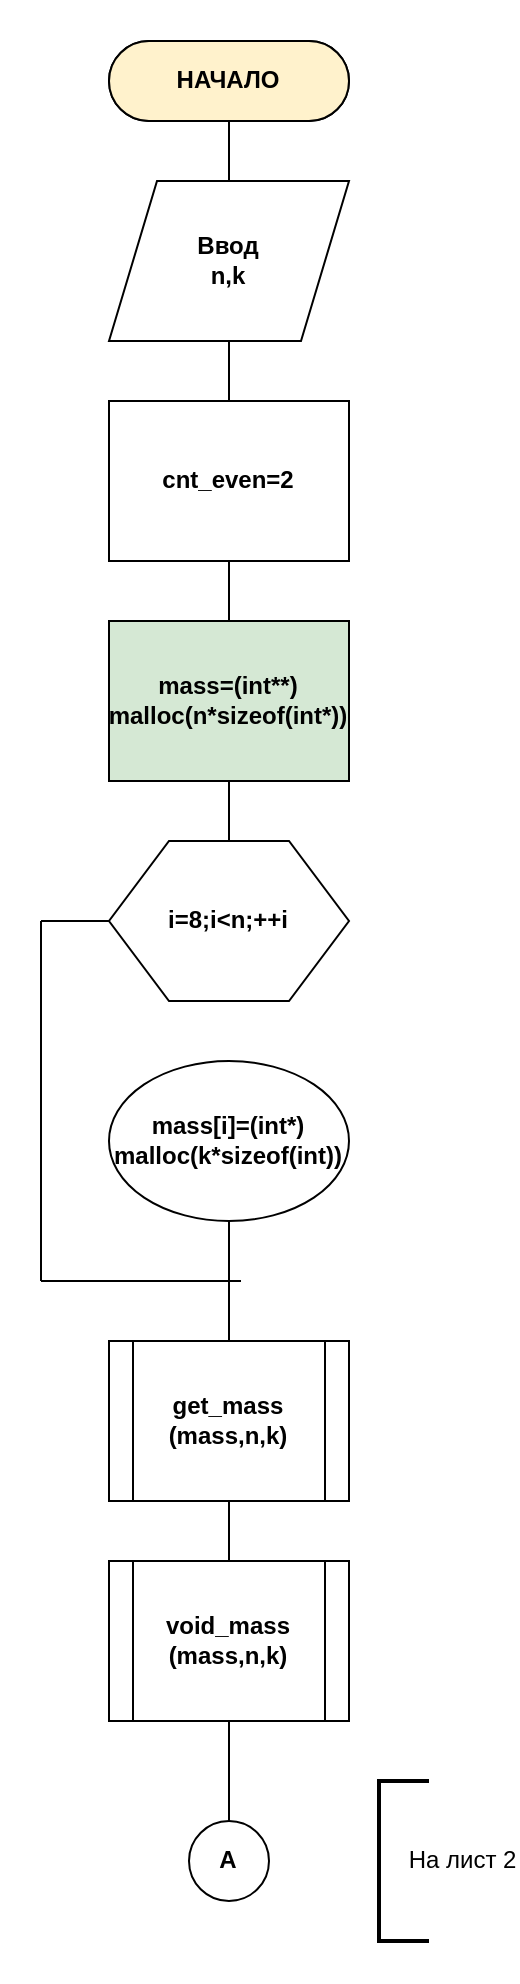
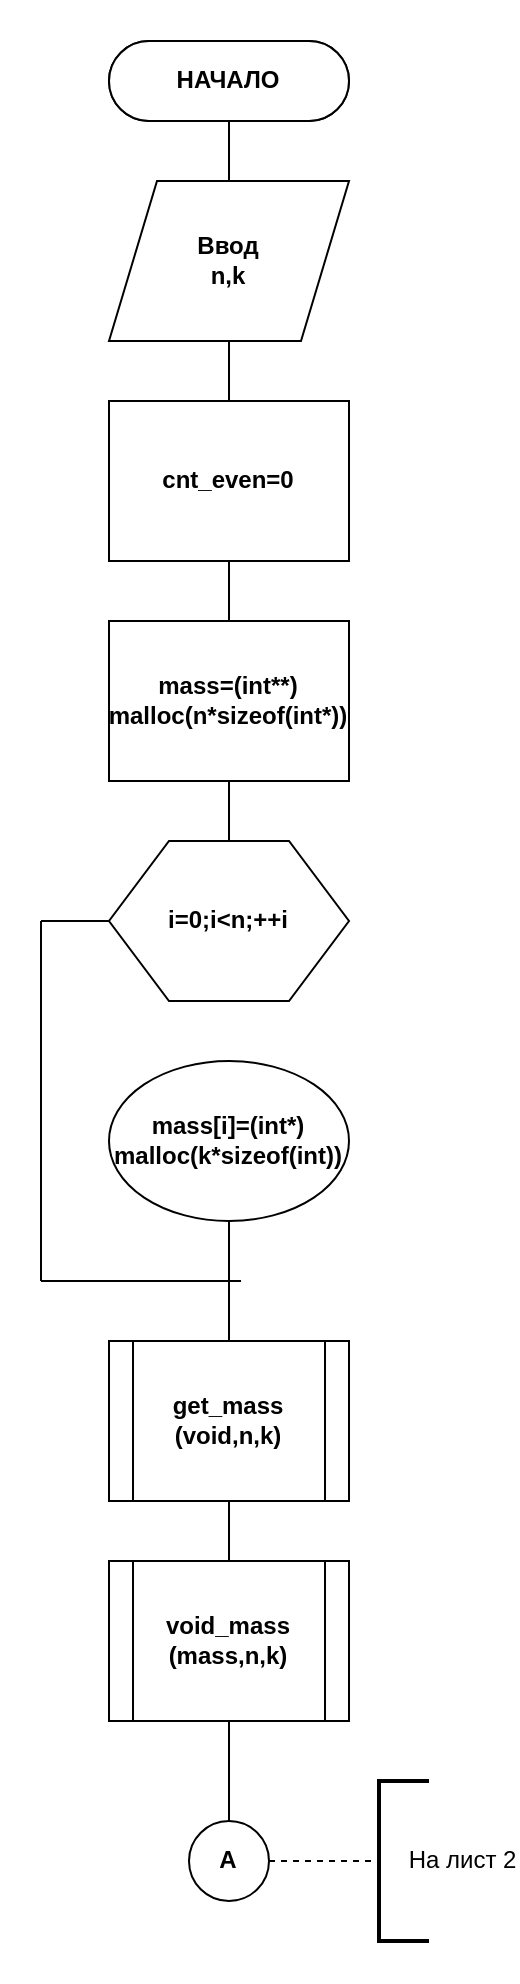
node "НАЧАЛО": fillcolor #fff2cc -> #ffffff
node "cnt_even=2": label "cnt_even=2" -> "cnt_even=0"
node "mass=(int**) malloc(n*sizeof(int*))": fillcolor #d5e8d4 -> #ffffff
node "i=8;i<n;++i": label "i=8;i<n;++i" -> "i=0;i<n;++i"
node "get_mass (mass,n,k)": label "get_mass (mass,n,k)" -> "get_mass (void,n,k)"
edge "A" -- "На лист 2": added
